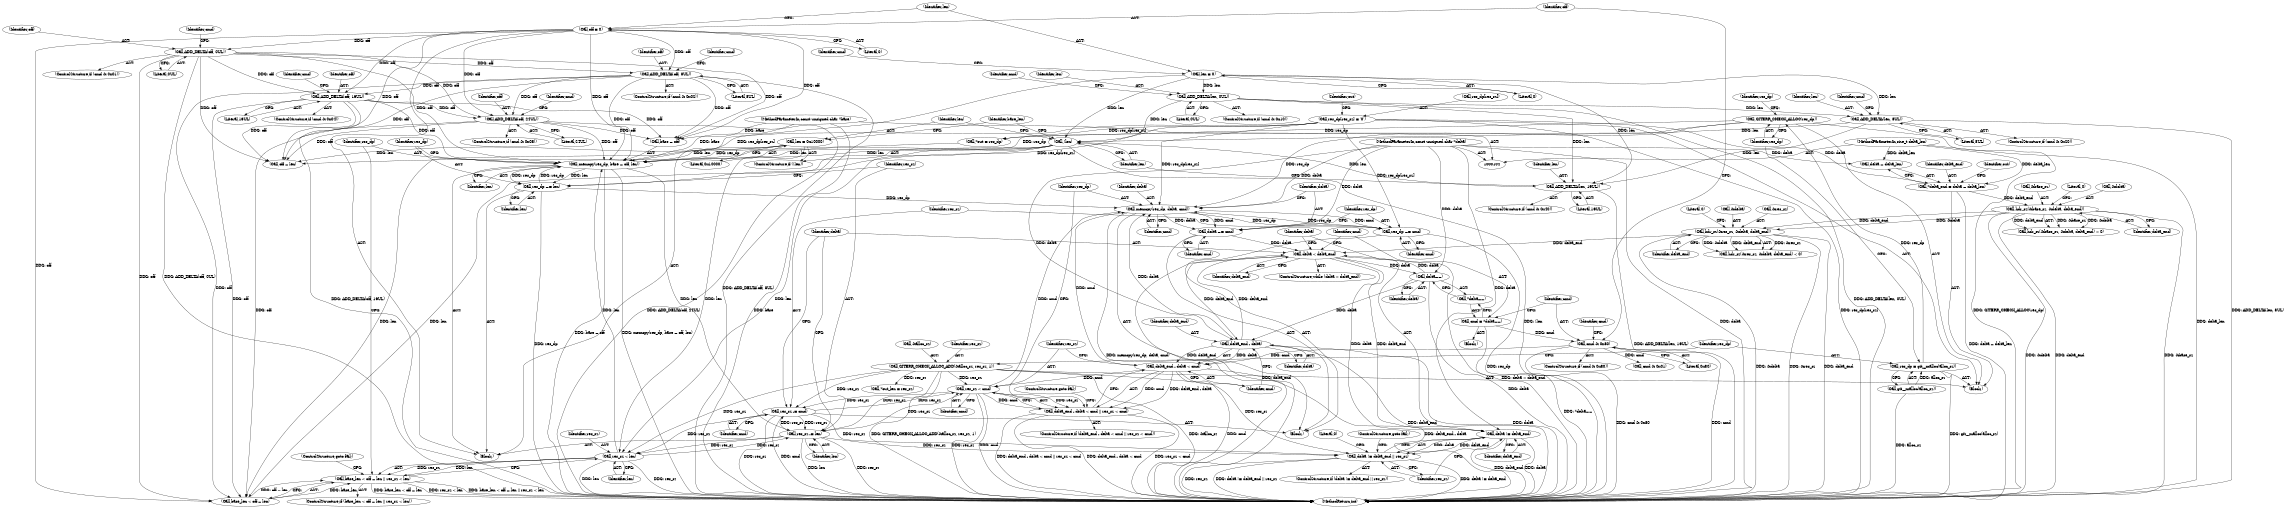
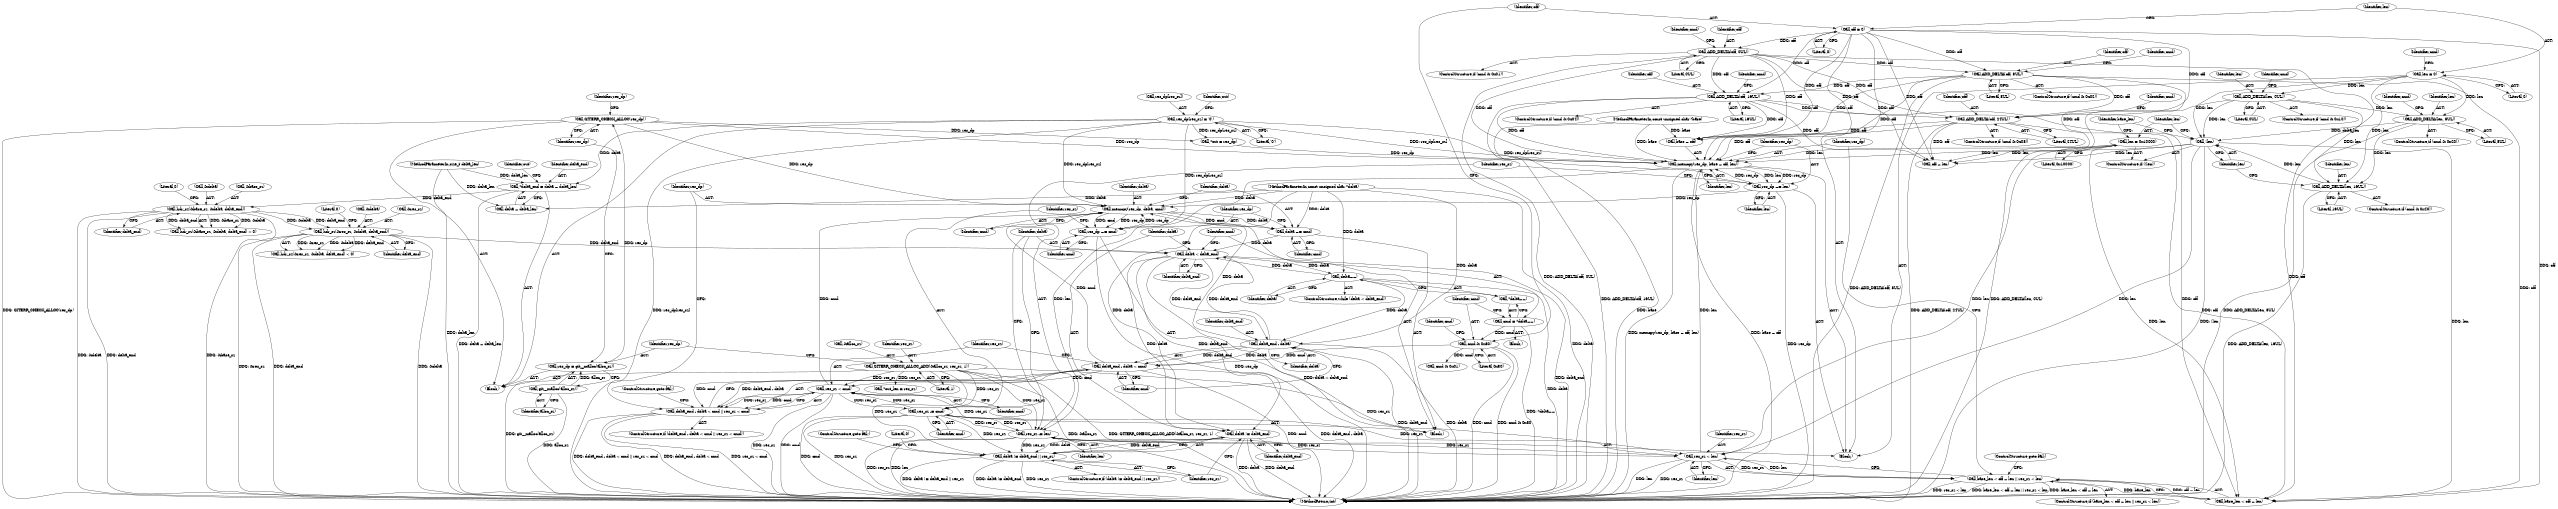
edge "(Call,ADD_DELTA(len, 8UL))" -> "(Call,!len)": label "DDG: len" -> "DDG: delta_len"
node "(Literal,'0')": added
node "1000104": removed
edge "(Call,delta < delta_end)" -> "(ControlStructure,while (delta < delta_end))": now "(Call,delta++)" -> "(ControlStructure,while (delta < delta_end))"
node "(ControlStructure,if (cmd & 0x80))": removed
edge "(Call,memcpy(res_dp, delta, cmd))" -> "(MethodReturn,int)": removed, label "DDG: memcpy(res_dp, delta, cmd)"
node "(Literal,1)": added
node "(Identifier,alloc_sz)": added
